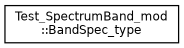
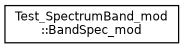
node "Test_SpectrumBand_mod ::BandSpec_type": label "Test_SpectrumBand_mod ::BandSpec_type" -> "Test_SpectrumBand_mod ::BandSpec_mod"
